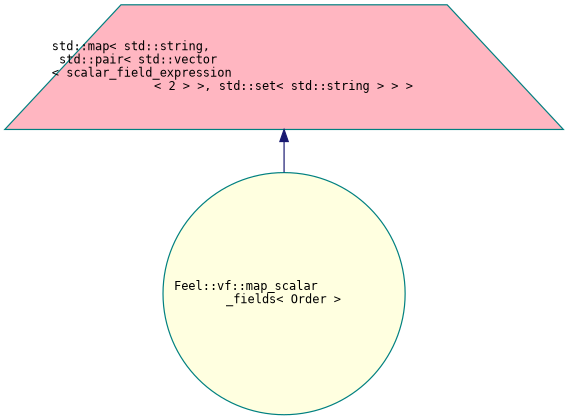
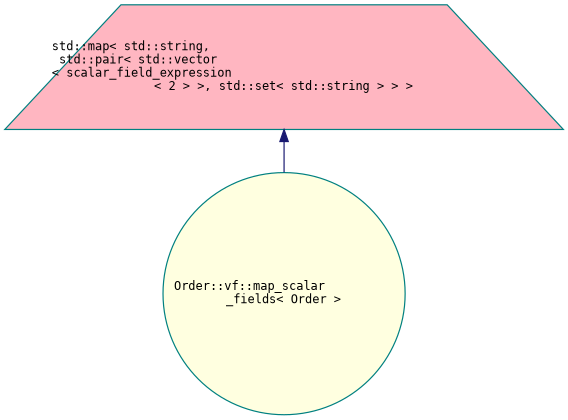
node "Feel::vf::map_scalar _fields< Order >": label "Feel::vf::map_scalar _fields< Order >" -> "Order::vf::map_scalar _fields< Order >"
